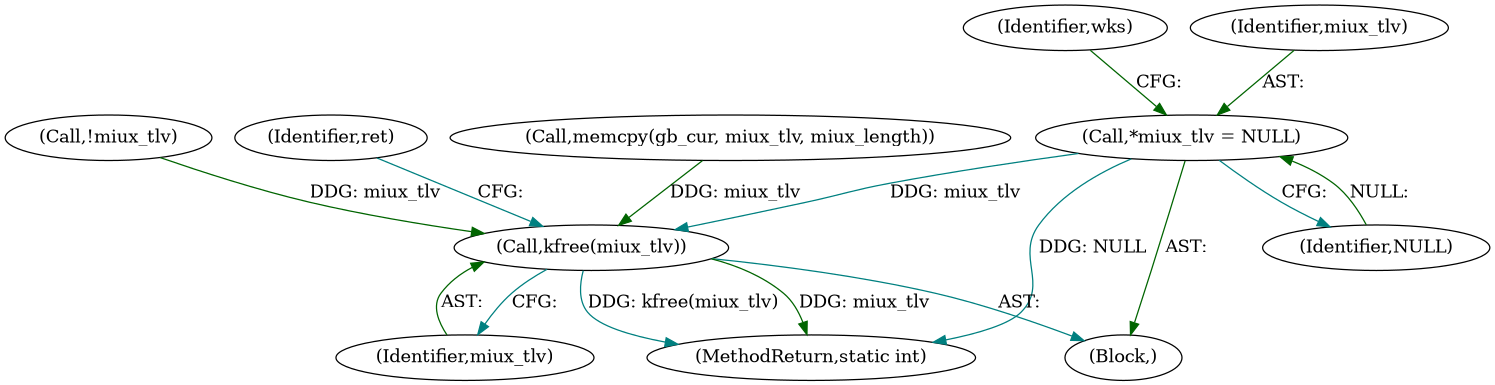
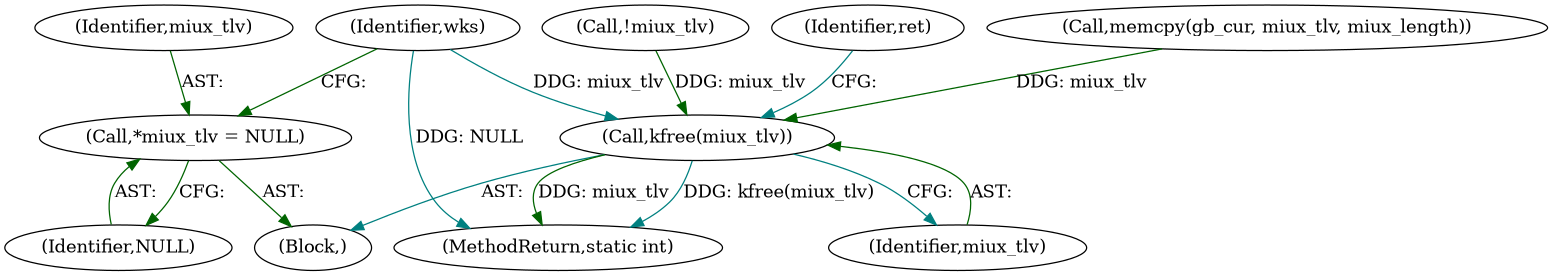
edge "(Call,*miux_tlv = NULL)" -> "(Call,kfree(miux_tlv))": now "(Identifier,wks)" -> "(Call,kfree(miux_tlv))"
edge "(Identifier,NULL)" -> "(Call,*miux_tlv = NULL)": label "NULL: " -> "AST: "
edge "(Call,*miux_tlv = NULL)" -> "(Identifier,NULL)": color teal -> darkgreen
edge "(Call,*miux_tlv = NULL)" -> "(MethodReturn,static int)": now "(Identifier,wks)" -> "(MethodReturn,static int)"
